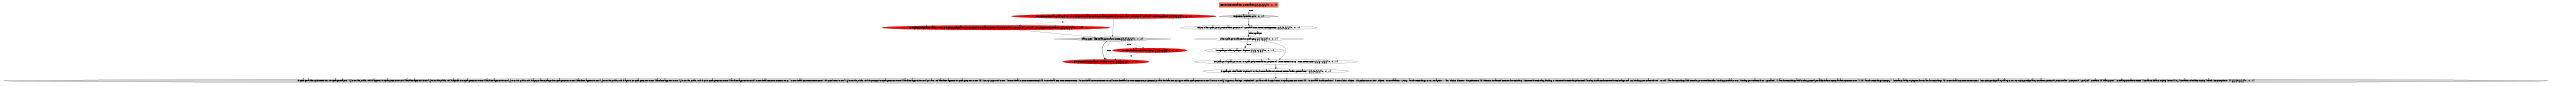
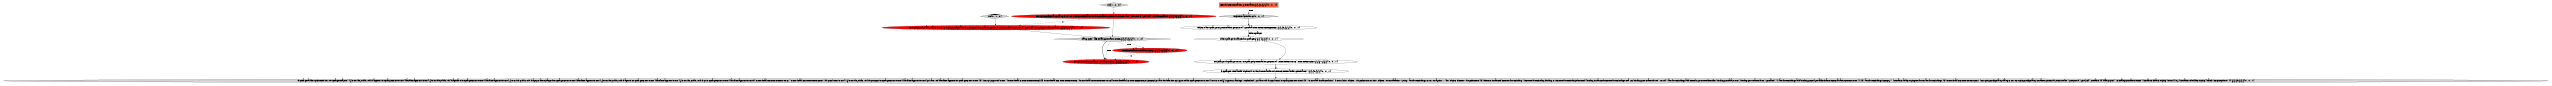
node "run['1', '0', '0']": added
node "run['0', '1', '0']": added
node "((DropTarget)oldDropTarget).dispose()@@@5@@@['0', '0', '1']": removed
